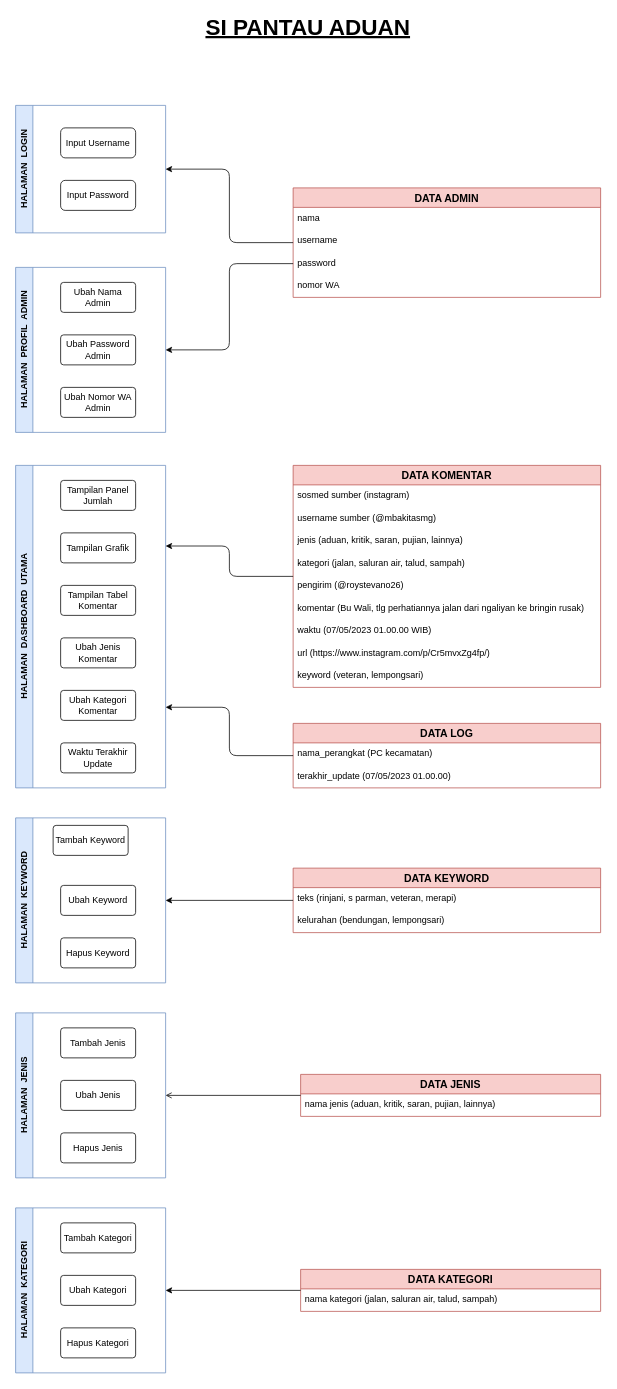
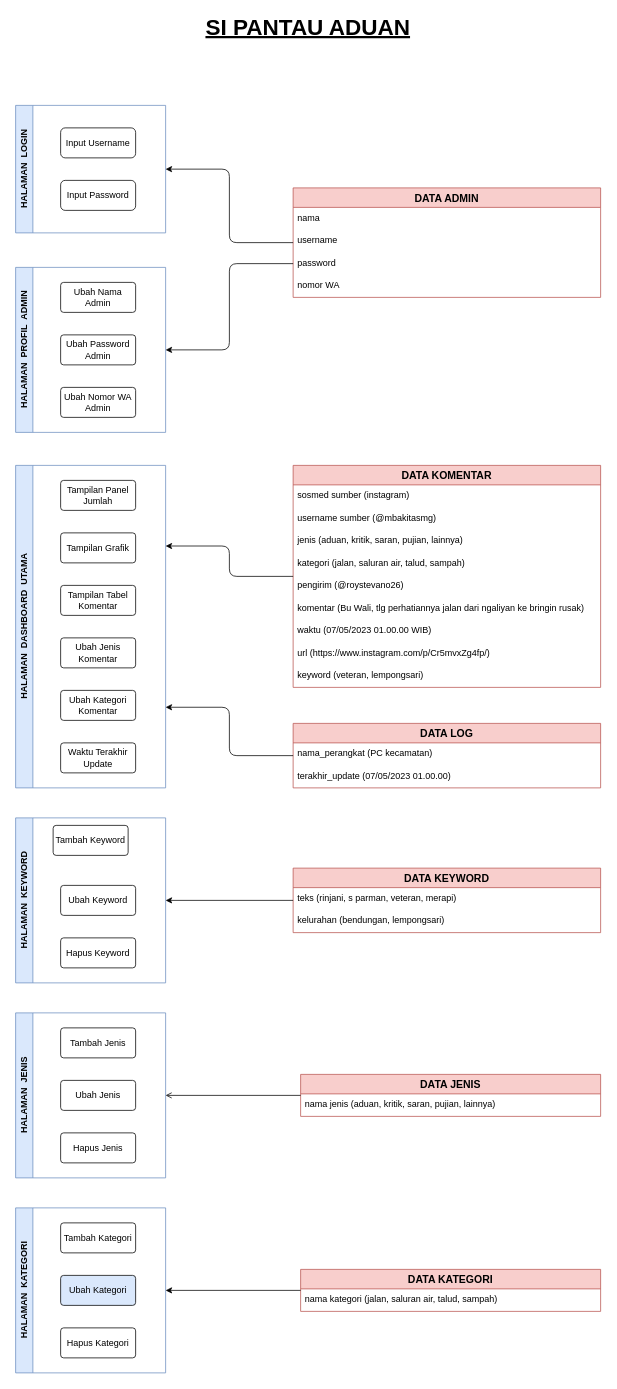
node "Ubah Kategori": fillcolor #ffffff -> #dae8fc
